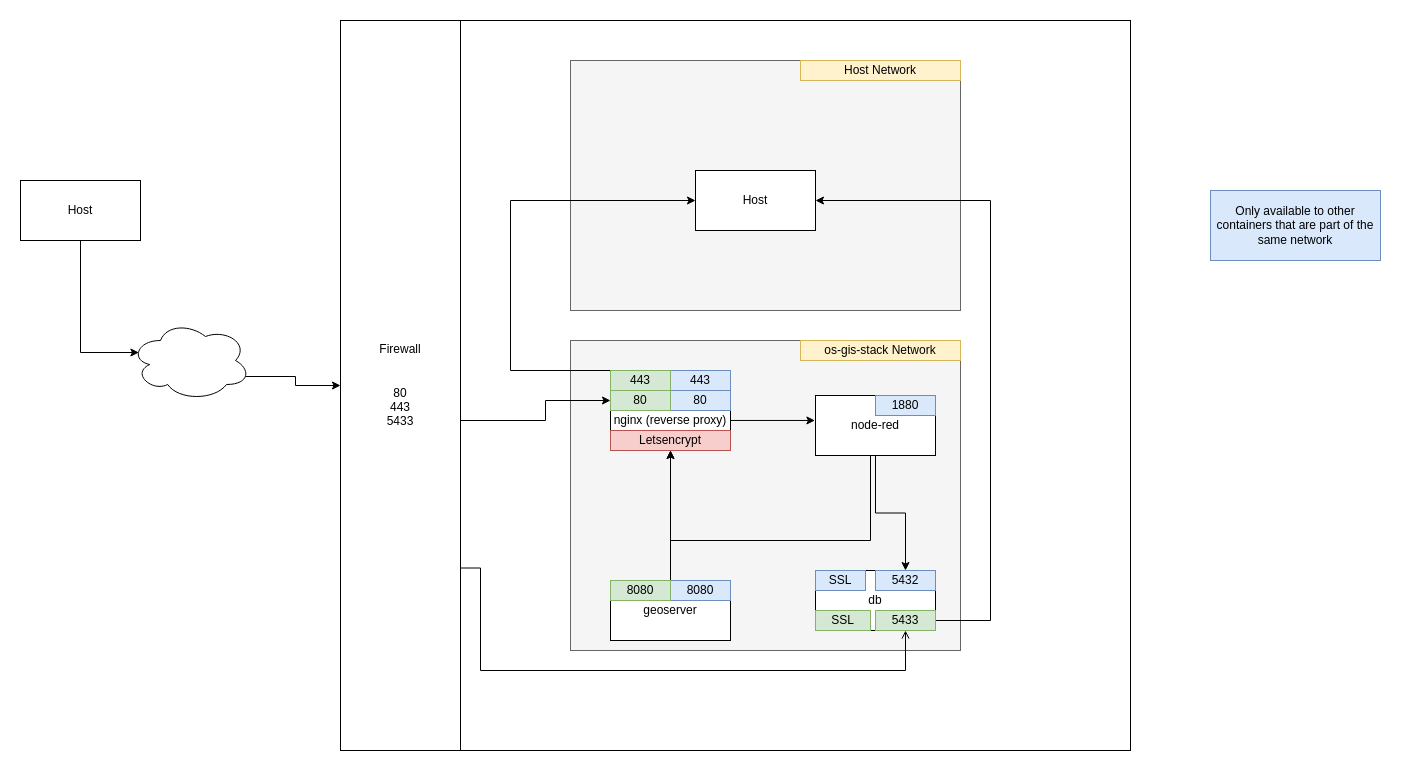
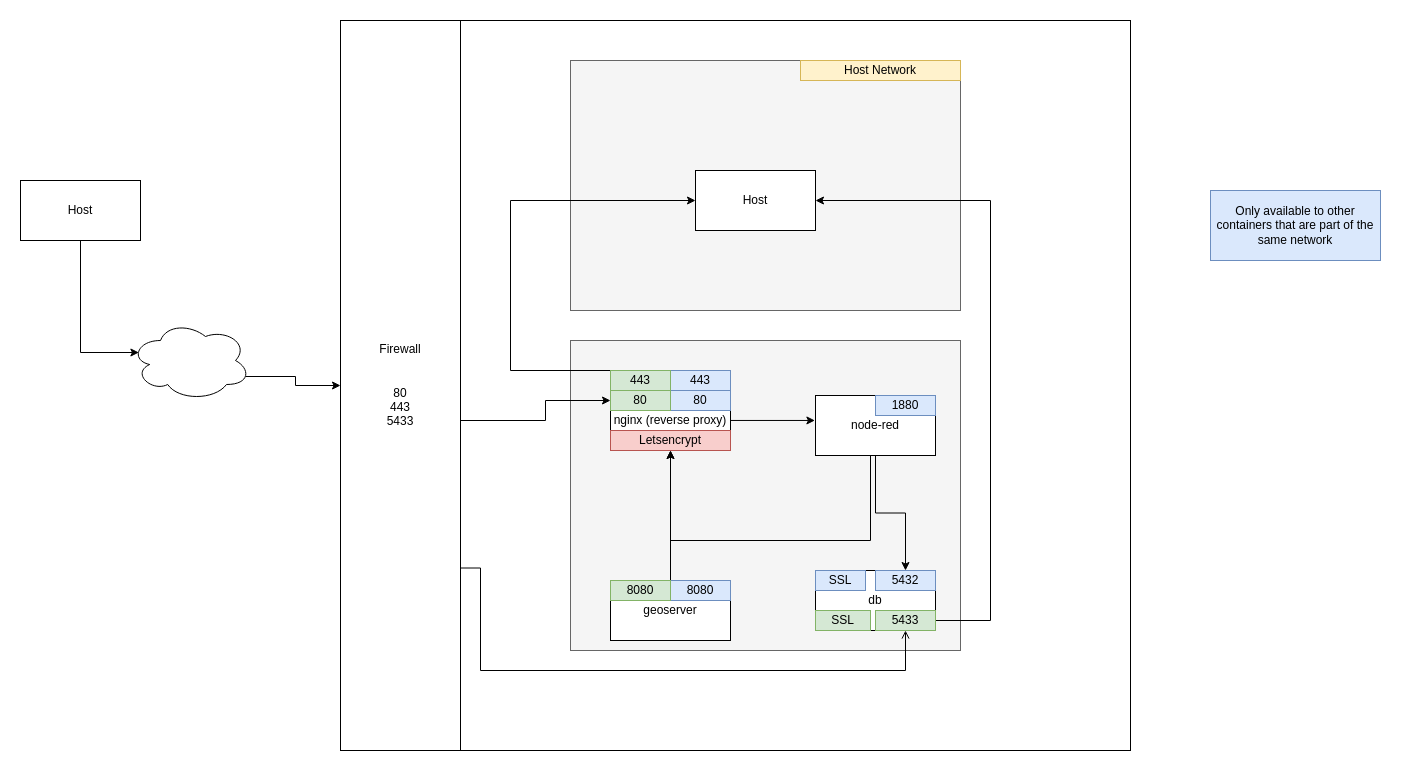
node "os-gis-stack Network": removed
